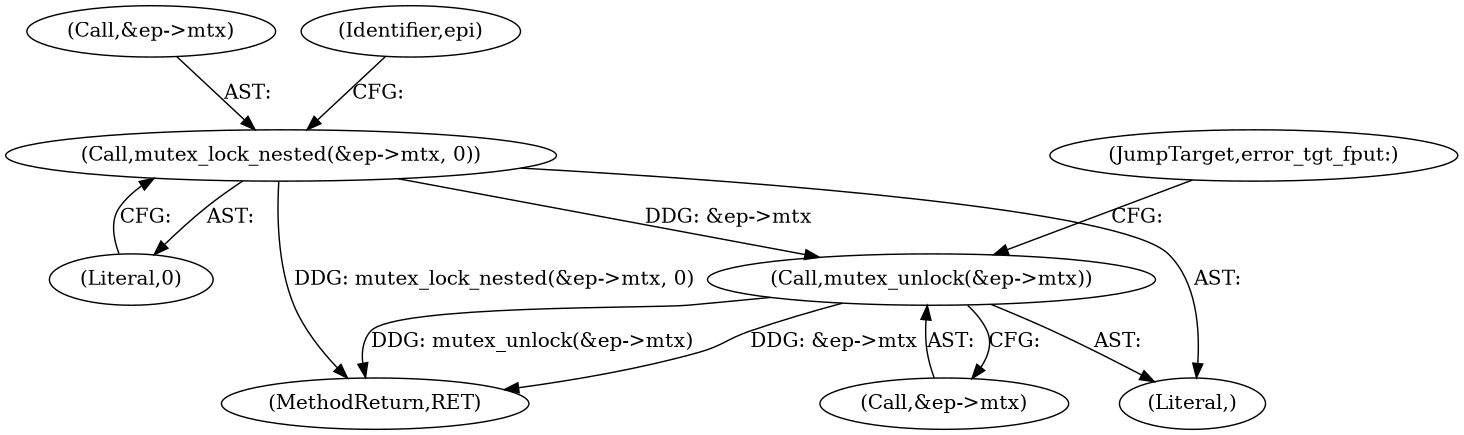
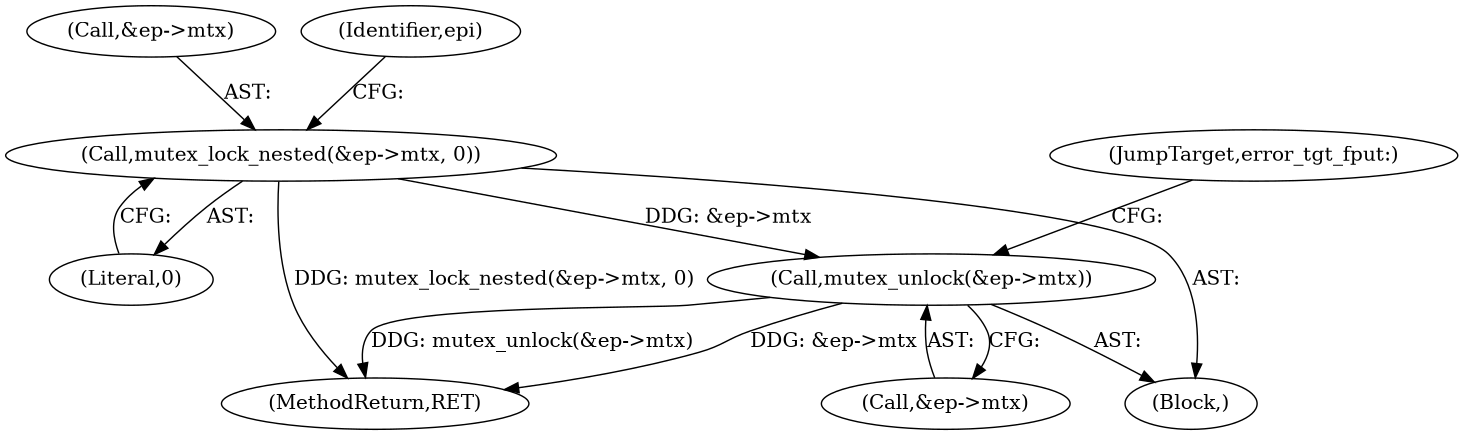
node "(Literal,)": label "(Literal,)" -> "(Block,)"
